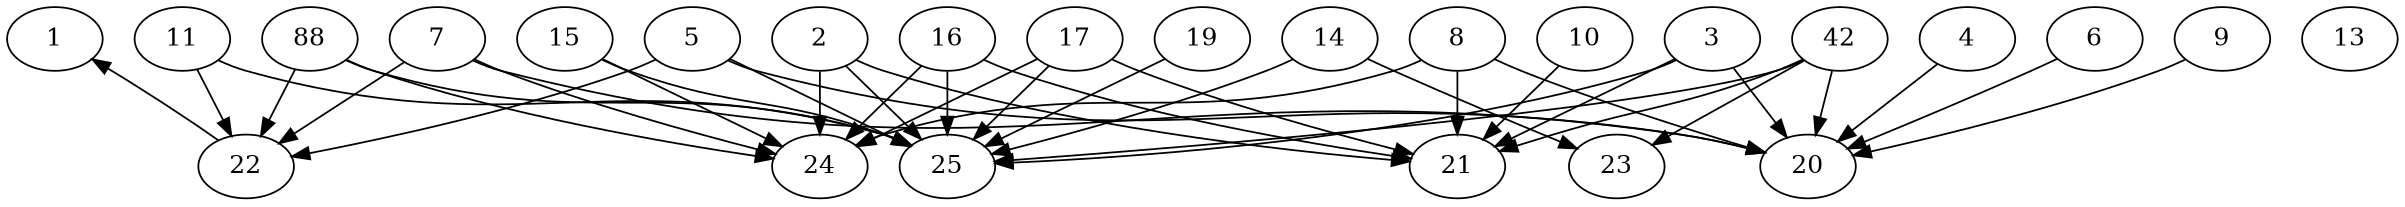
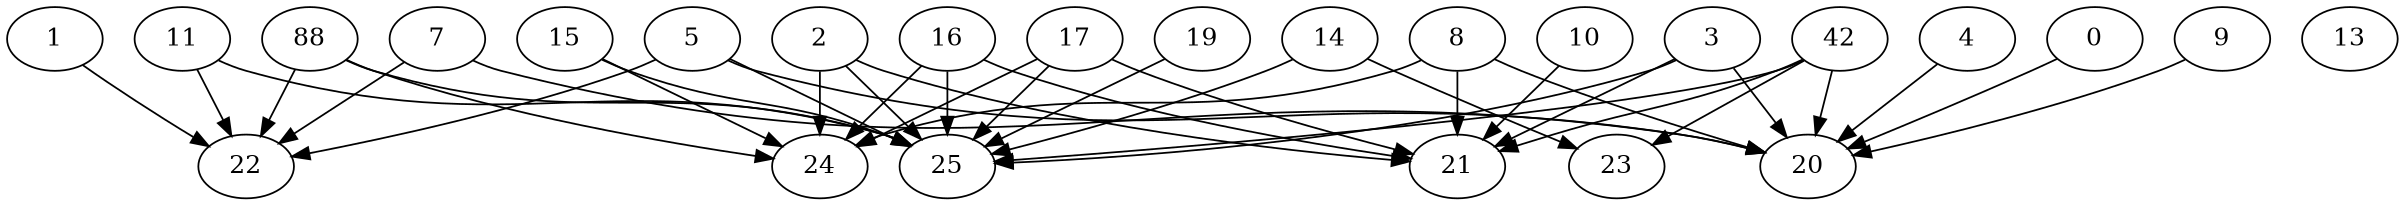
node "6": label "6" -> "0"
edge "22" -> "1": reversed
edge "7" -> "24": removed
